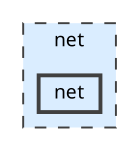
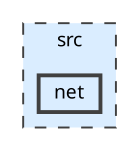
cluster "net": label "net" -> "src"
